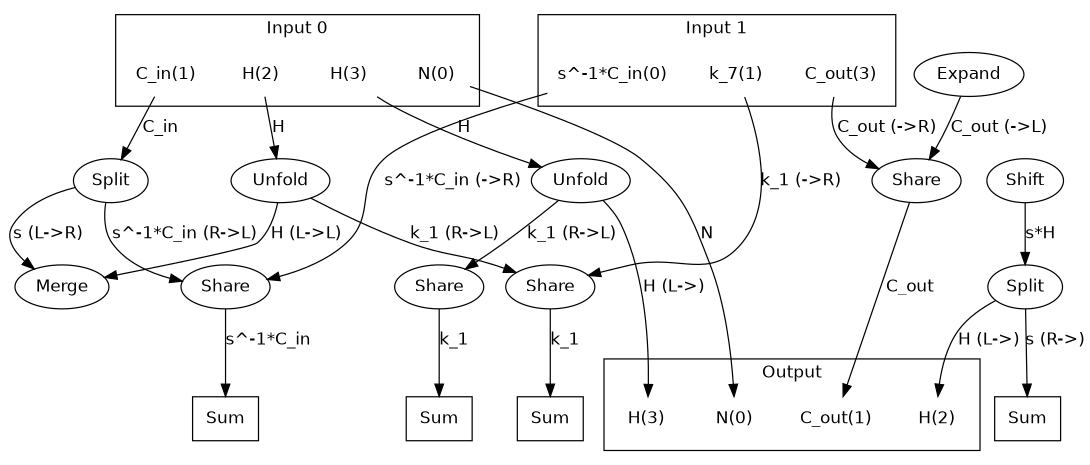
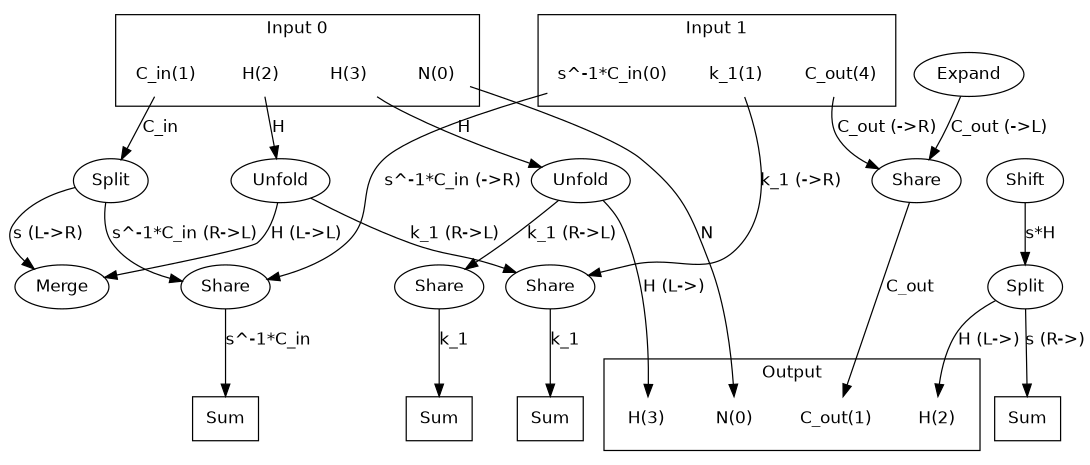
node "k_7(1)": label "k_7(1)" -> "k_1(1)"
node "C_out(3)": label "C_out(3)" -> "C_out(4)"
